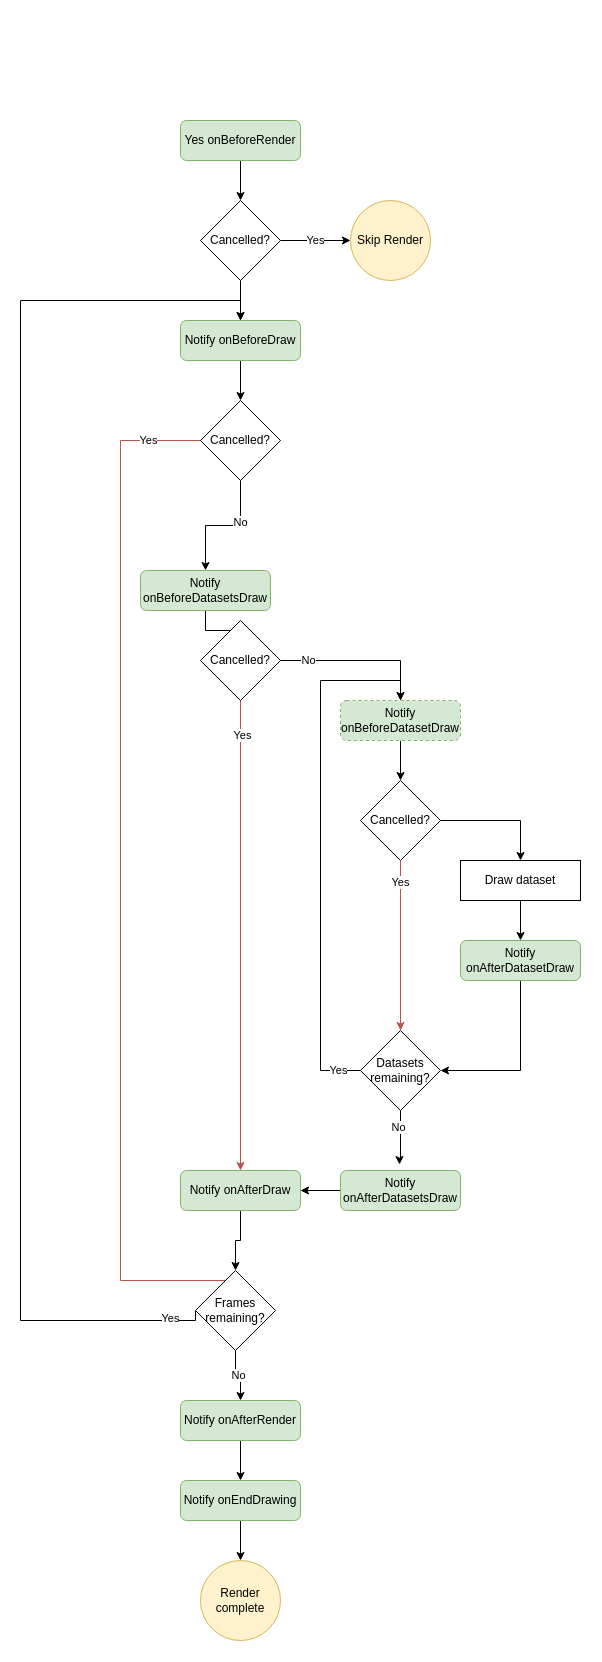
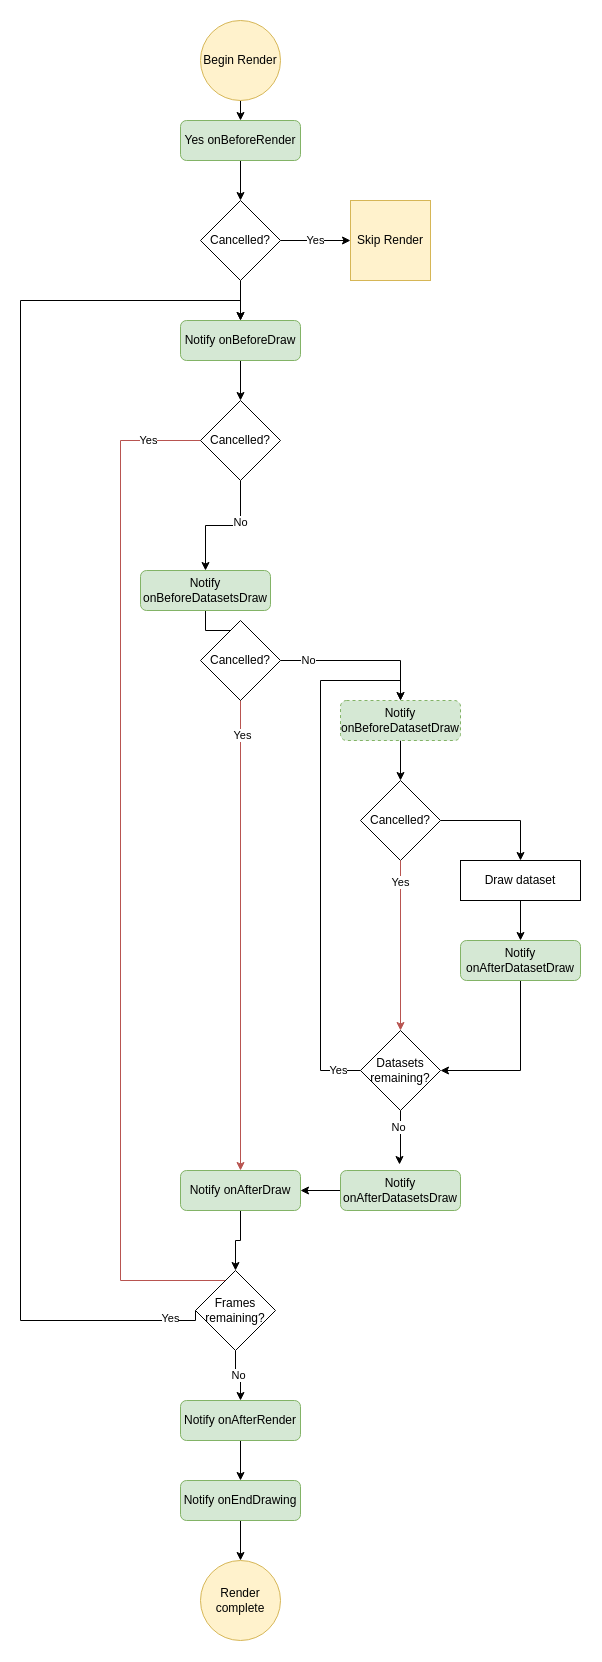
node "Begin Render": added
edge "Begin Render" -> "Yes onBeforeRender": added
node "Skip Render": shape ellipse -> rectangle
